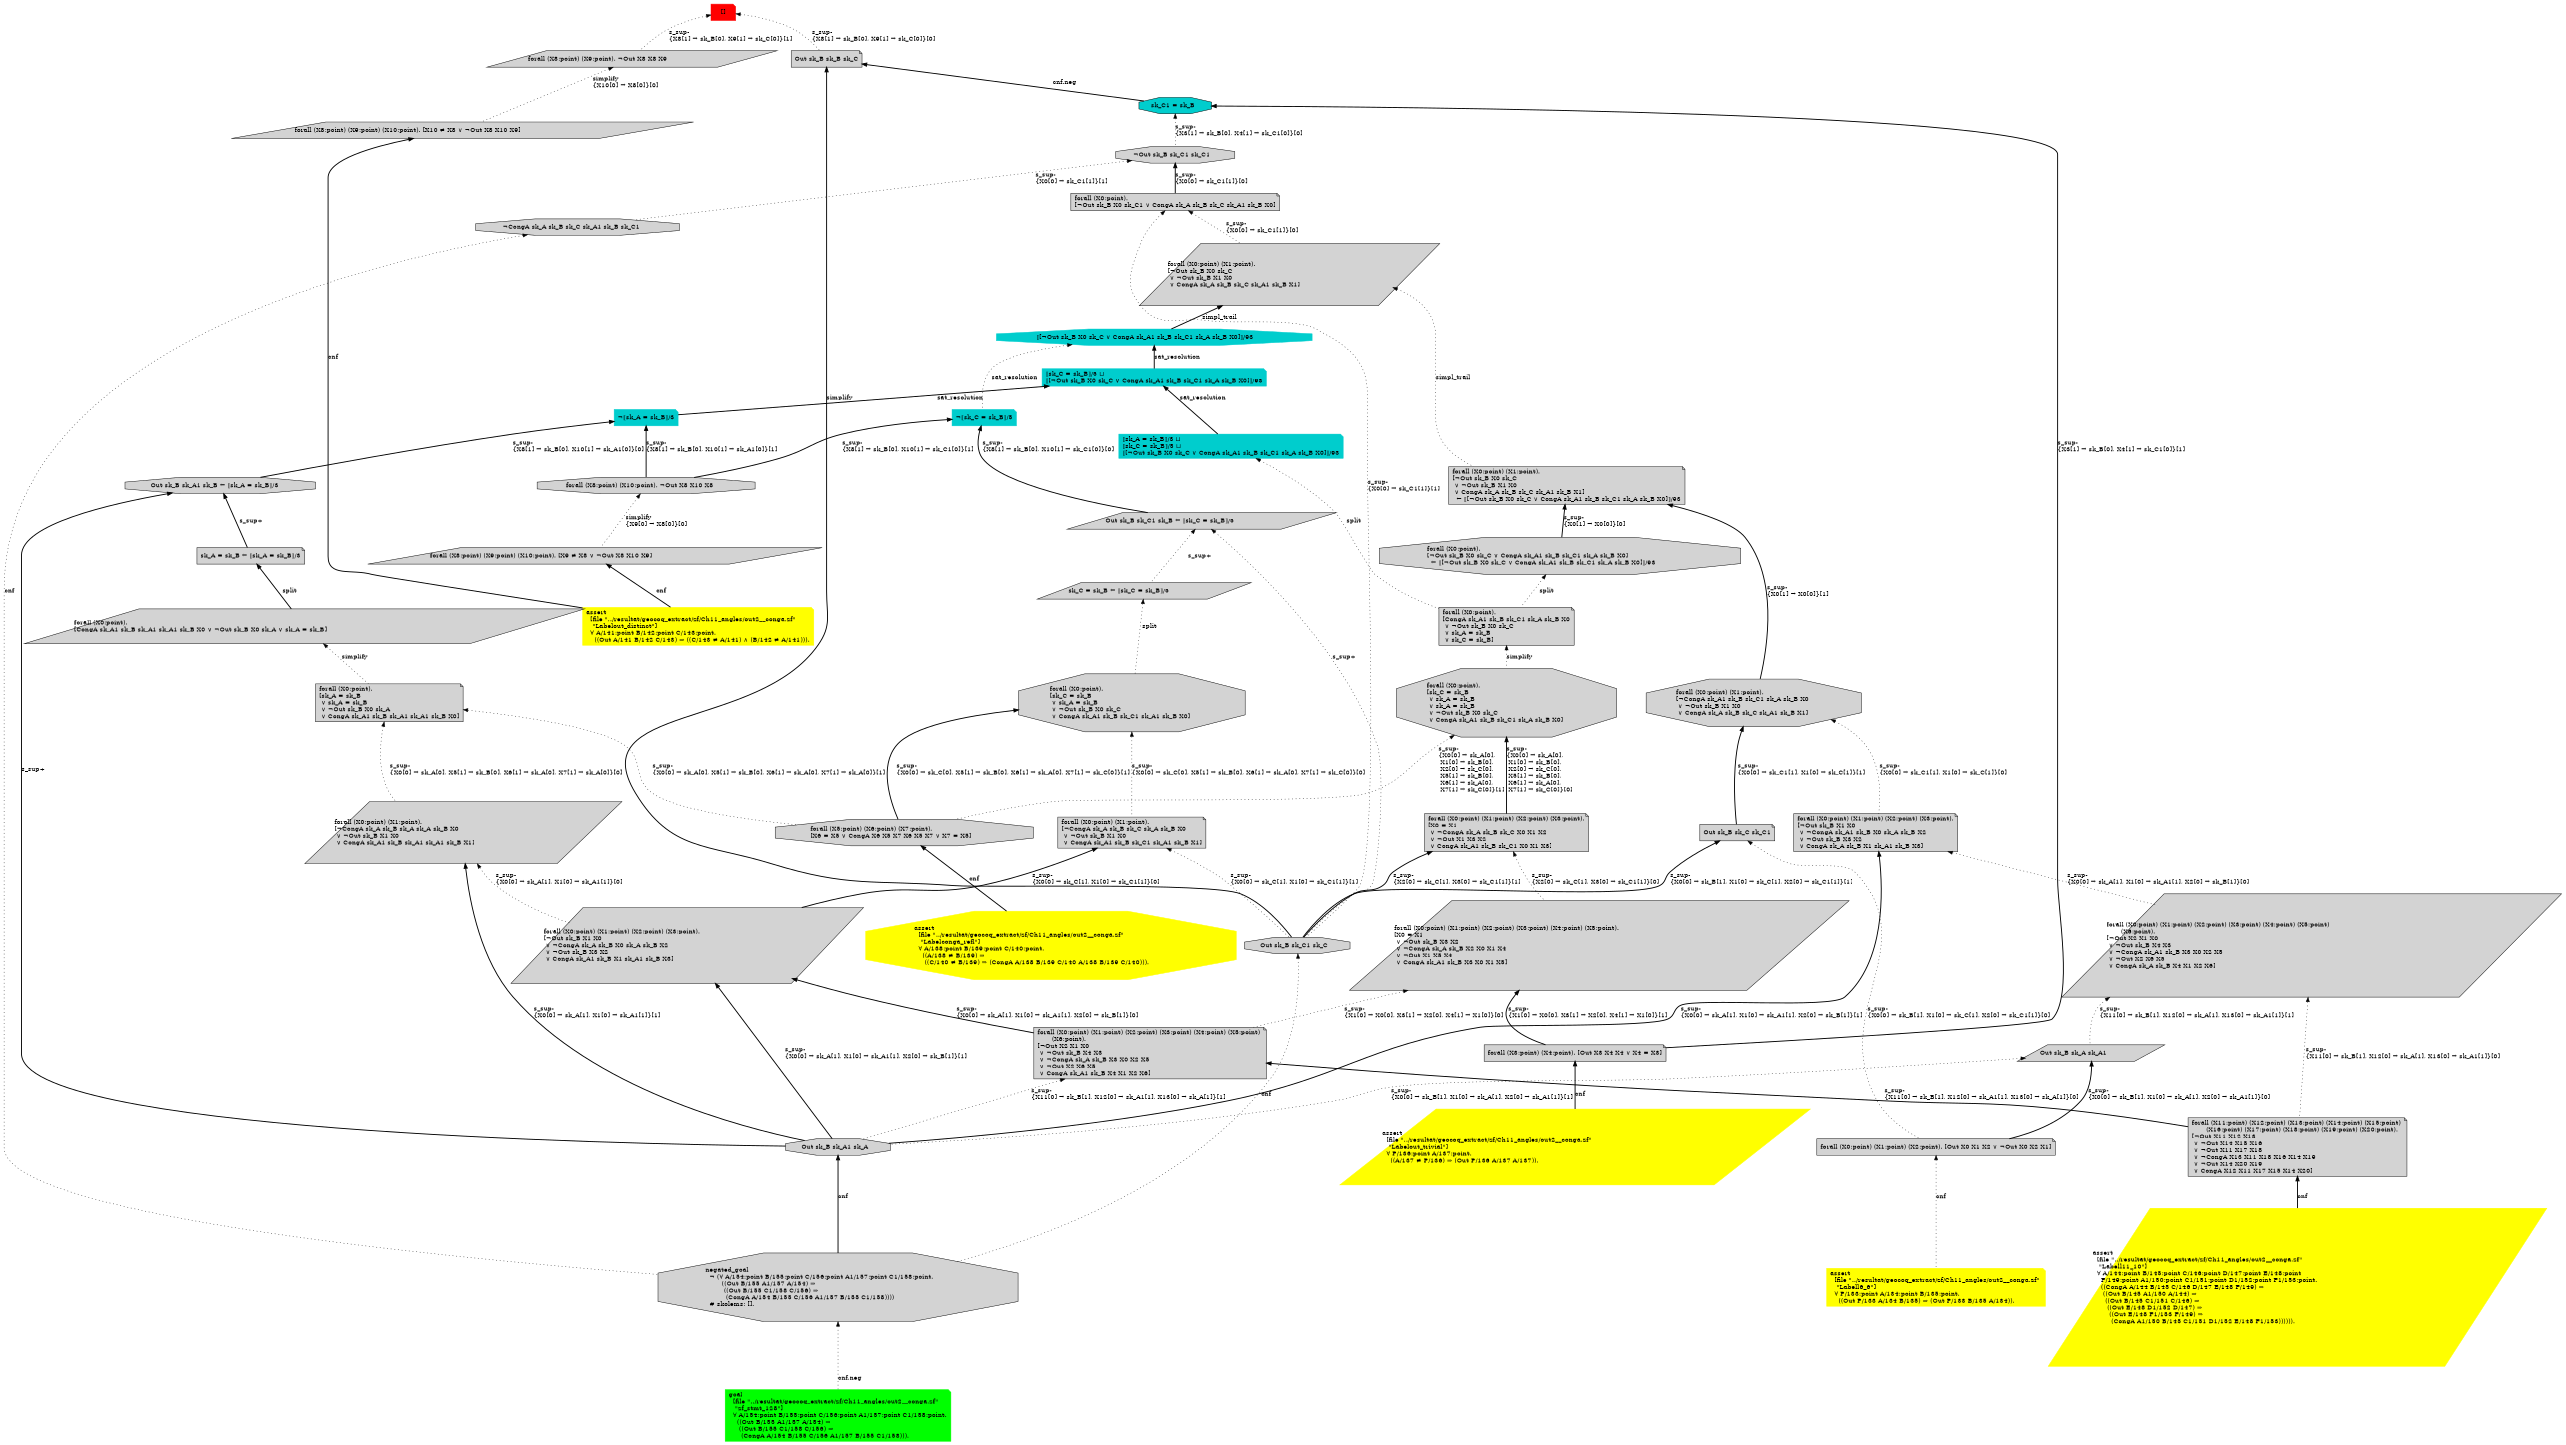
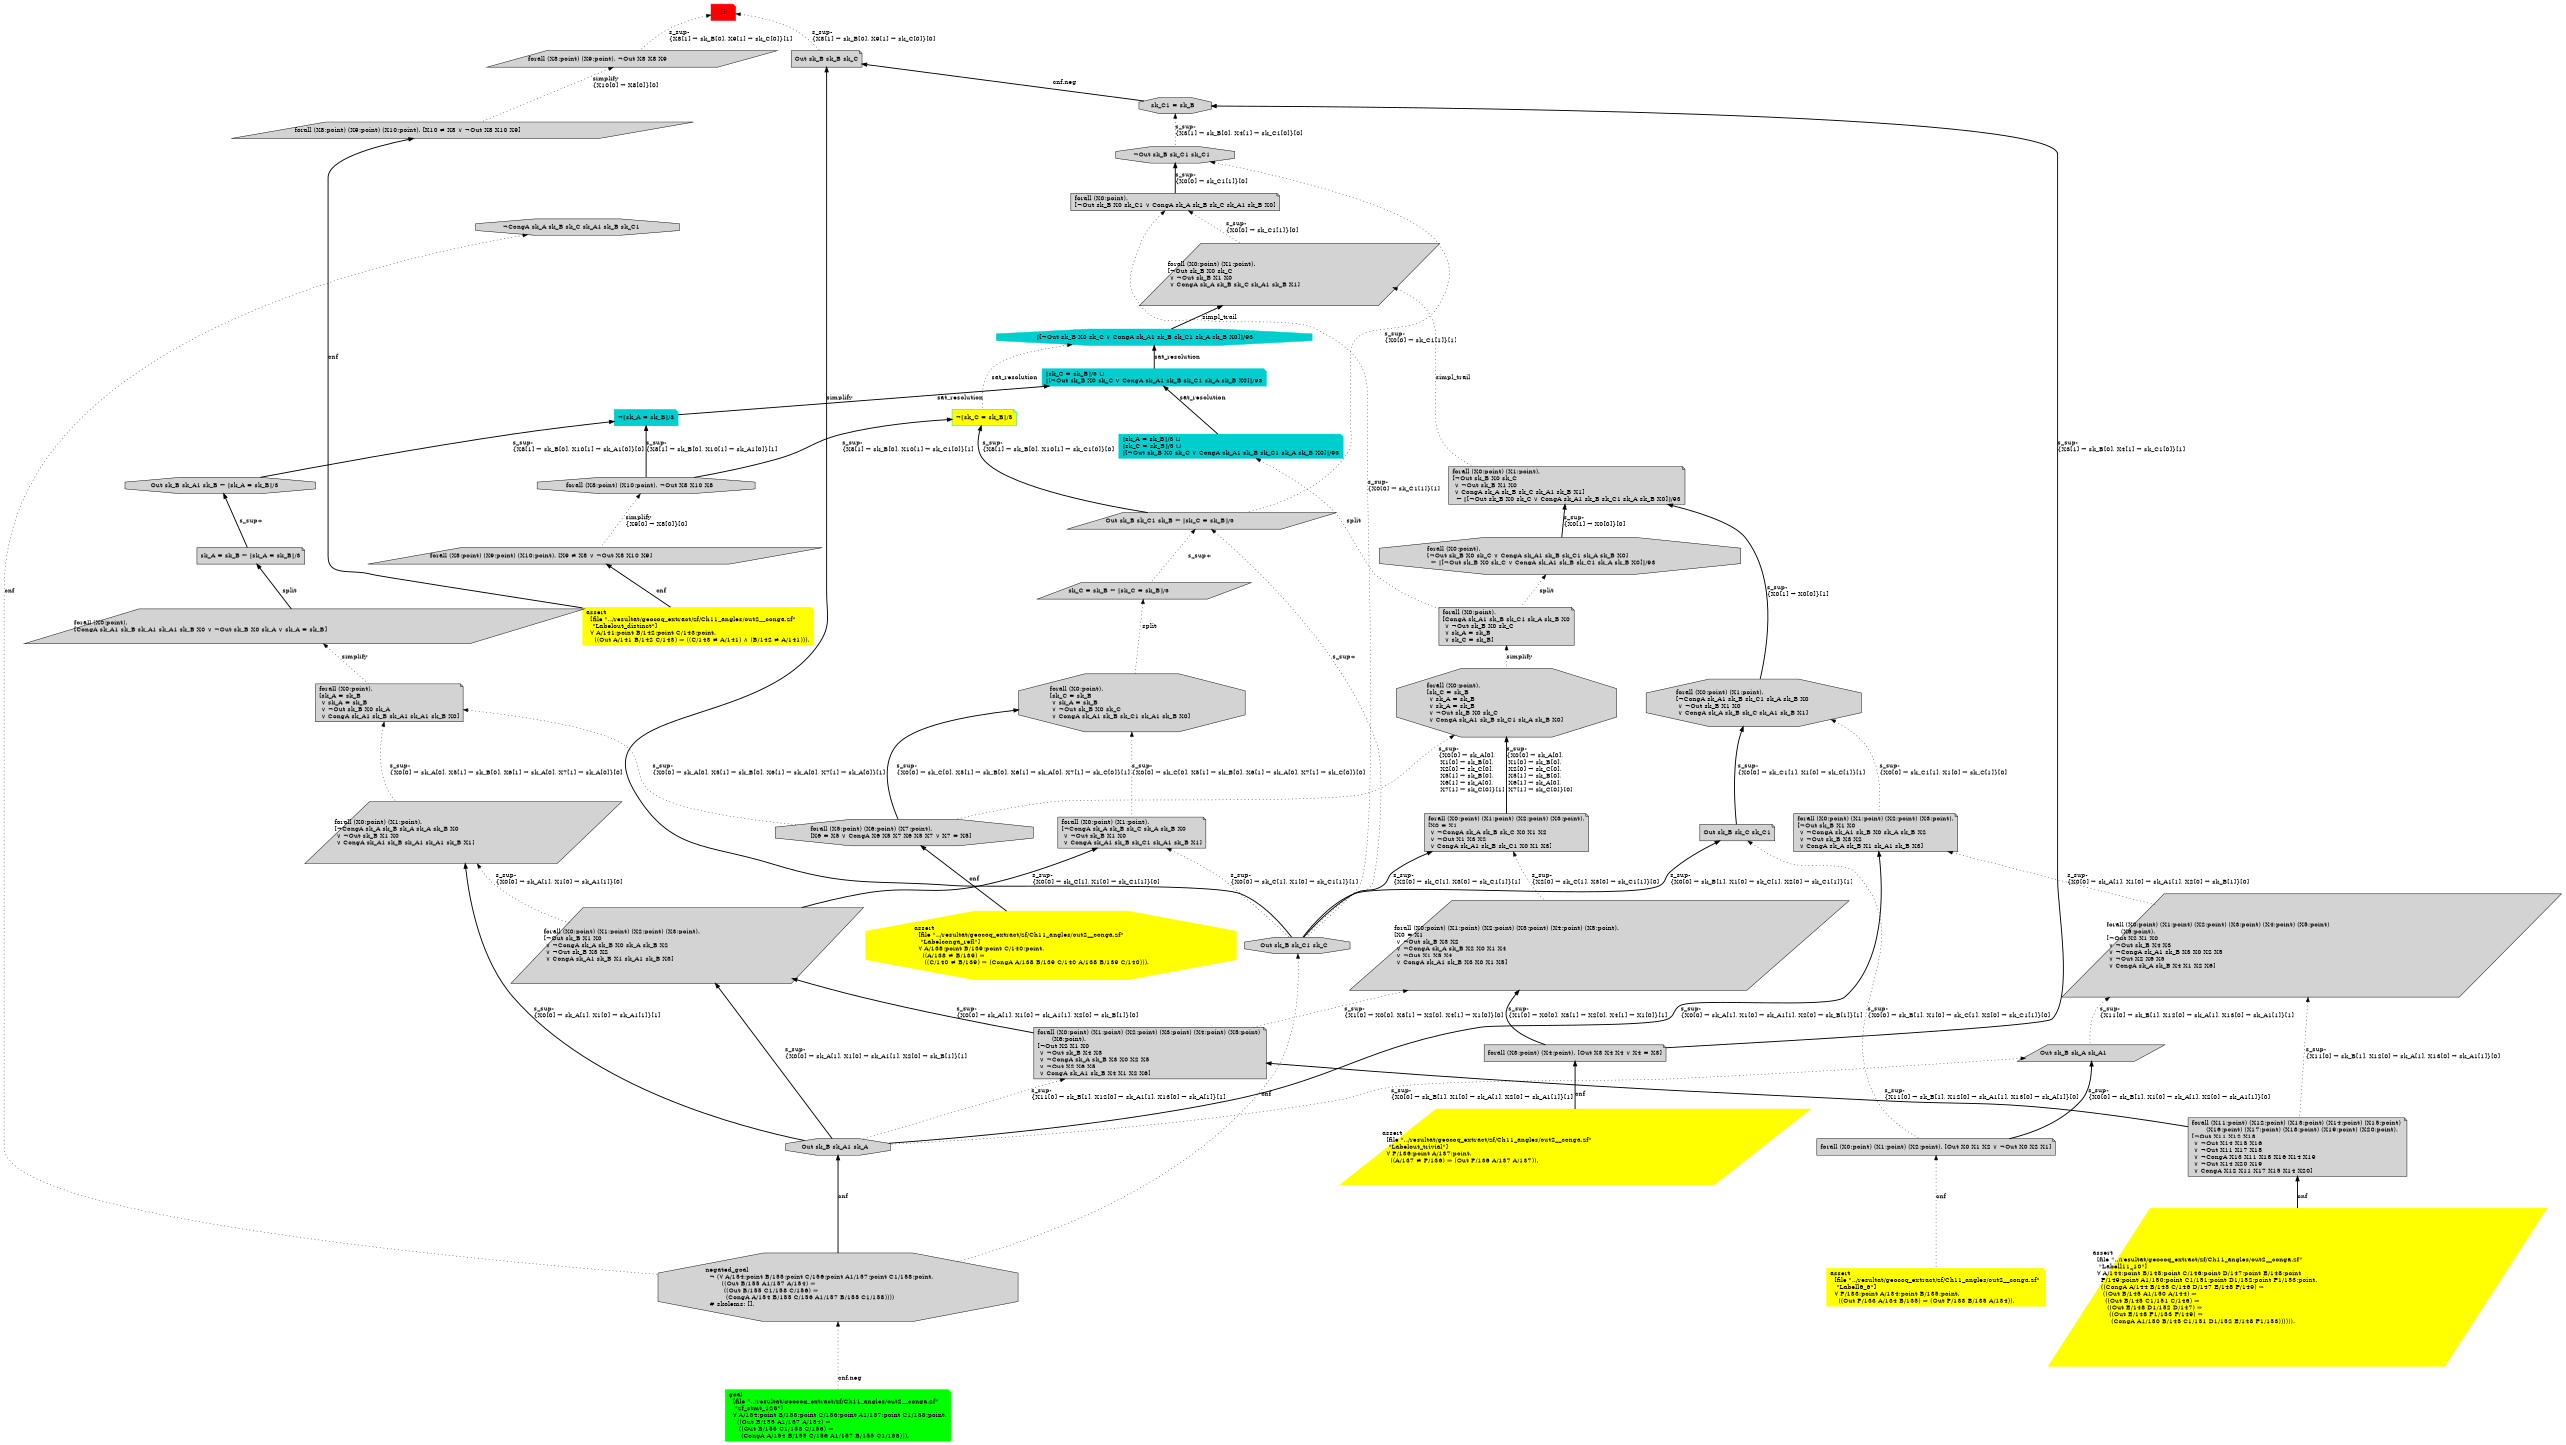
node "sk_C1 = sk_B": fillcolor cyan3 -> lightgrey
edge "¬CongA sk_A sk_B sk_C sk_A1 sk_B sk_C1" -> "¬Out sk_B sk_C1 sk_C1": now "Out sk_B sk_C1 sk_B ← ⟦sk_C = sk_B⟧/5" -> "¬Out sk_B sk_C1 sk_C1"
node "¬⟦sk_C = sk_B⟧/5": fillcolor cyan3 -> yellow
edge "Out sk_B sk_A1 sk_A" -> "Out sk_B sk_A1 sk_B ← ⟦sk_A = sk_B⟧/3": removed, label "s_sup+"
